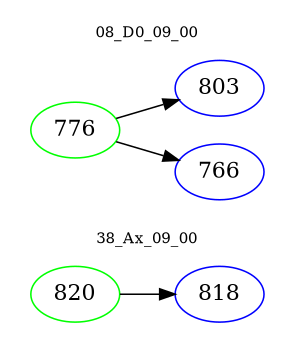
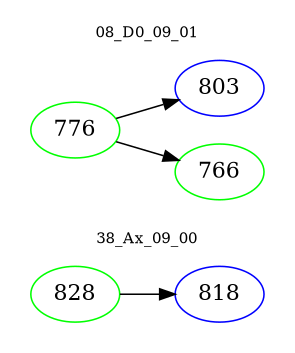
cluster "08_D0_09_00": label "08_D0_09_00" -> "08_D0_09_01"
node "766": color blue -> green
node "820": label "820" -> "828"
